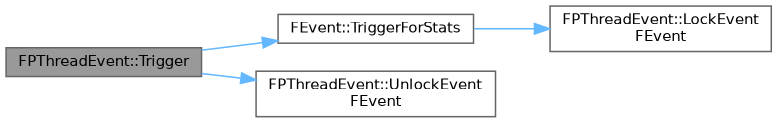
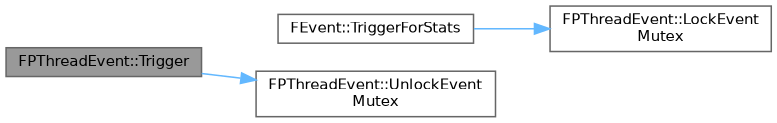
node "FPThreadEvent::LockEvent FEvent": label "FPThreadEvent::LockEvent FEvent" -> "FPThreadEvent::LockEvent Mutex"
edge "FPThreadEvent::Trigger" -> "FEvent::TriggerForStats": removed
node "FPThreadEvent::UnlockEvent FEvent": label "FPThreadEvent::UnlockEvent FEvent" -> "FPThreadEvent::UnlockEvent Mutex"
